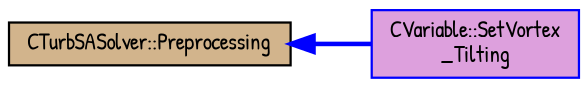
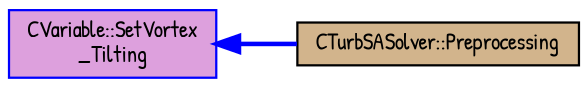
edge "CVariable::SetVortex _Tilting" -> "CTurbSASolver::Preprocessing": reversed
